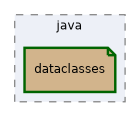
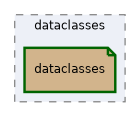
cluster "java": label "java" -> "dataclasses"
